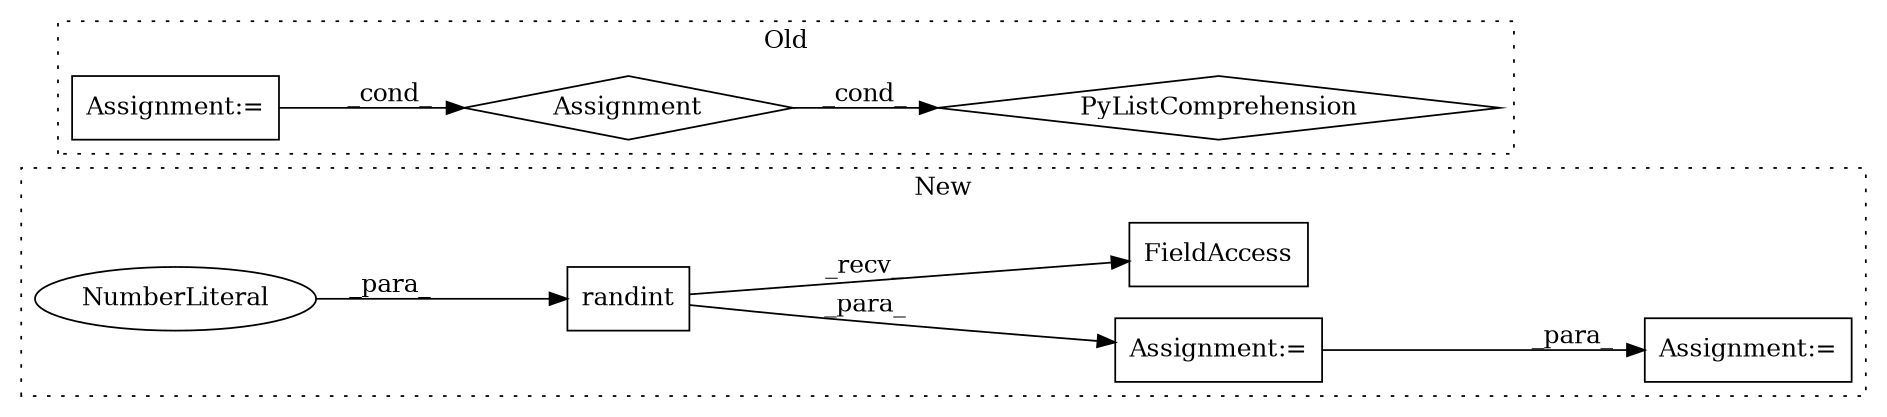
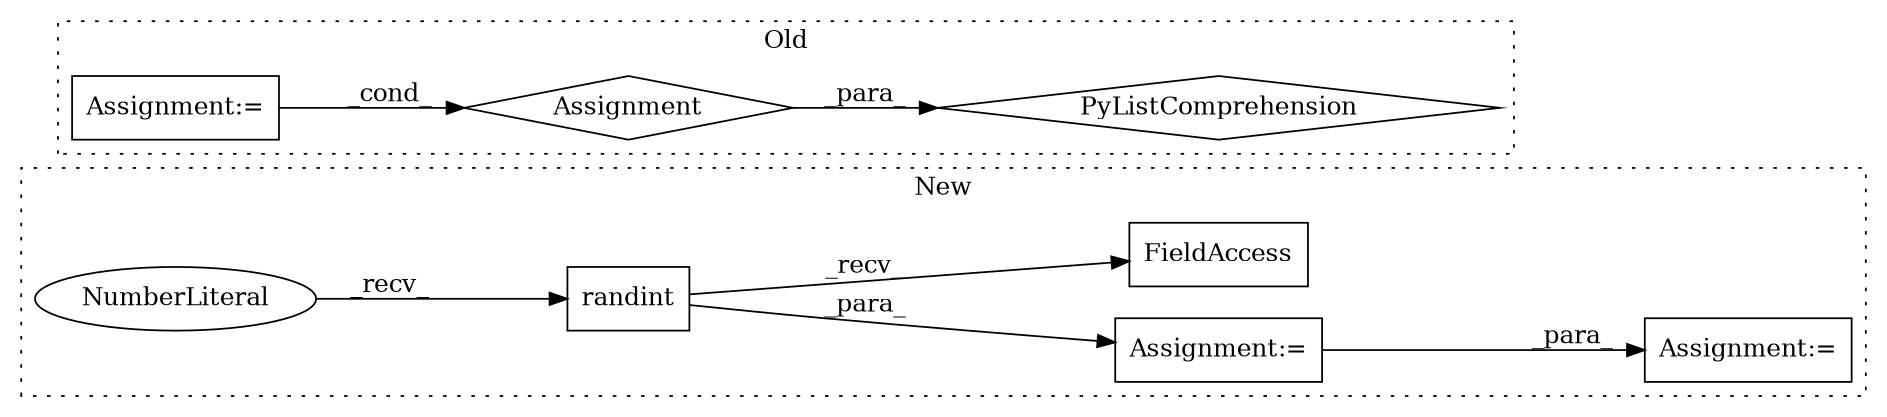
edge "Assignment" -> "PyListComprehension": label "_cond_" -> "_para_"
edge "NumberLiteral" -> "randint": label "_para_" -> "_recv_"
